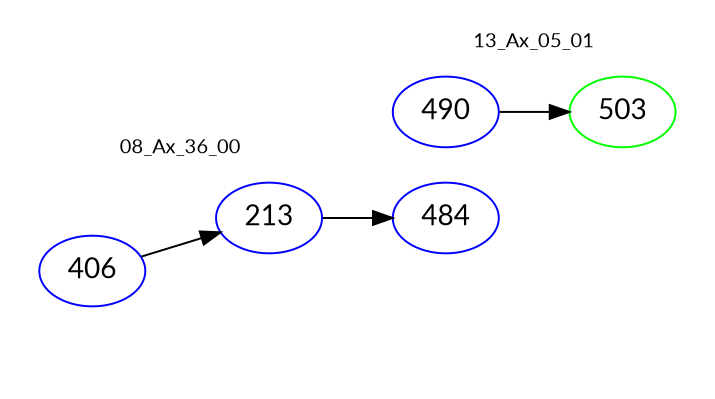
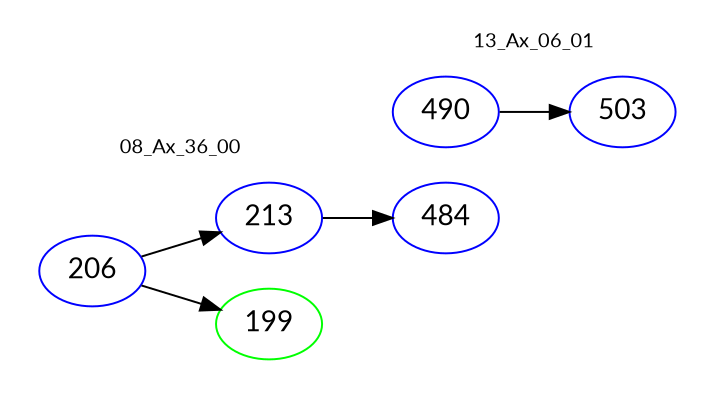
cluster "13_Ax_05_01": label "13_Ax_05_01" -> "13_Ax_06_01"
node "503": color green -> blue
node "406": label "406" -> "206"
node "199": added
